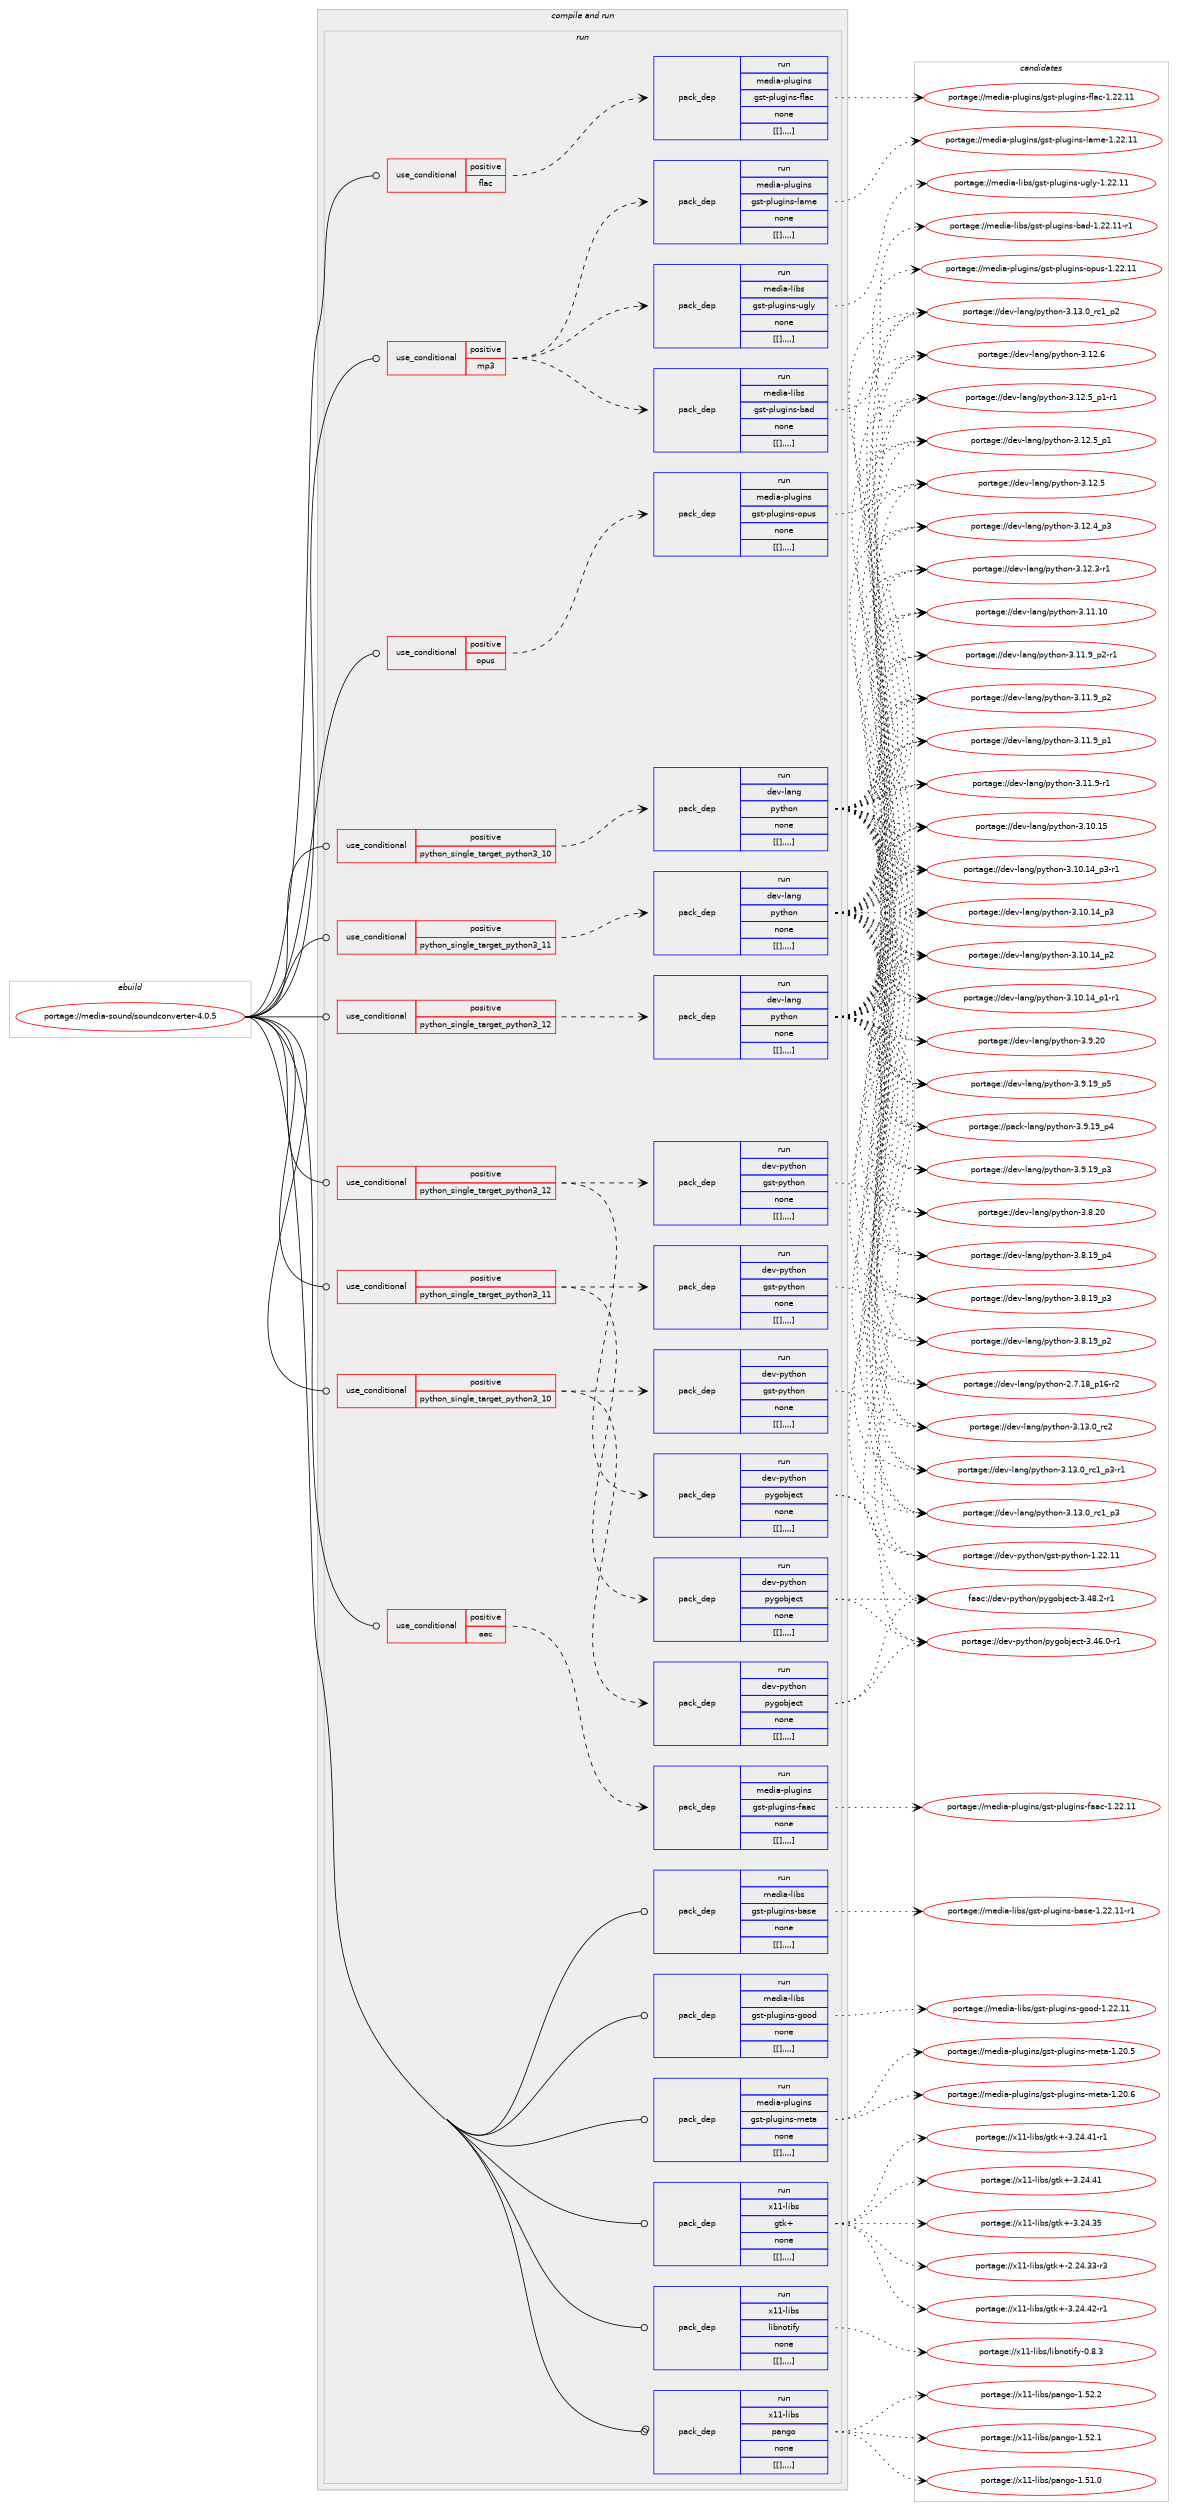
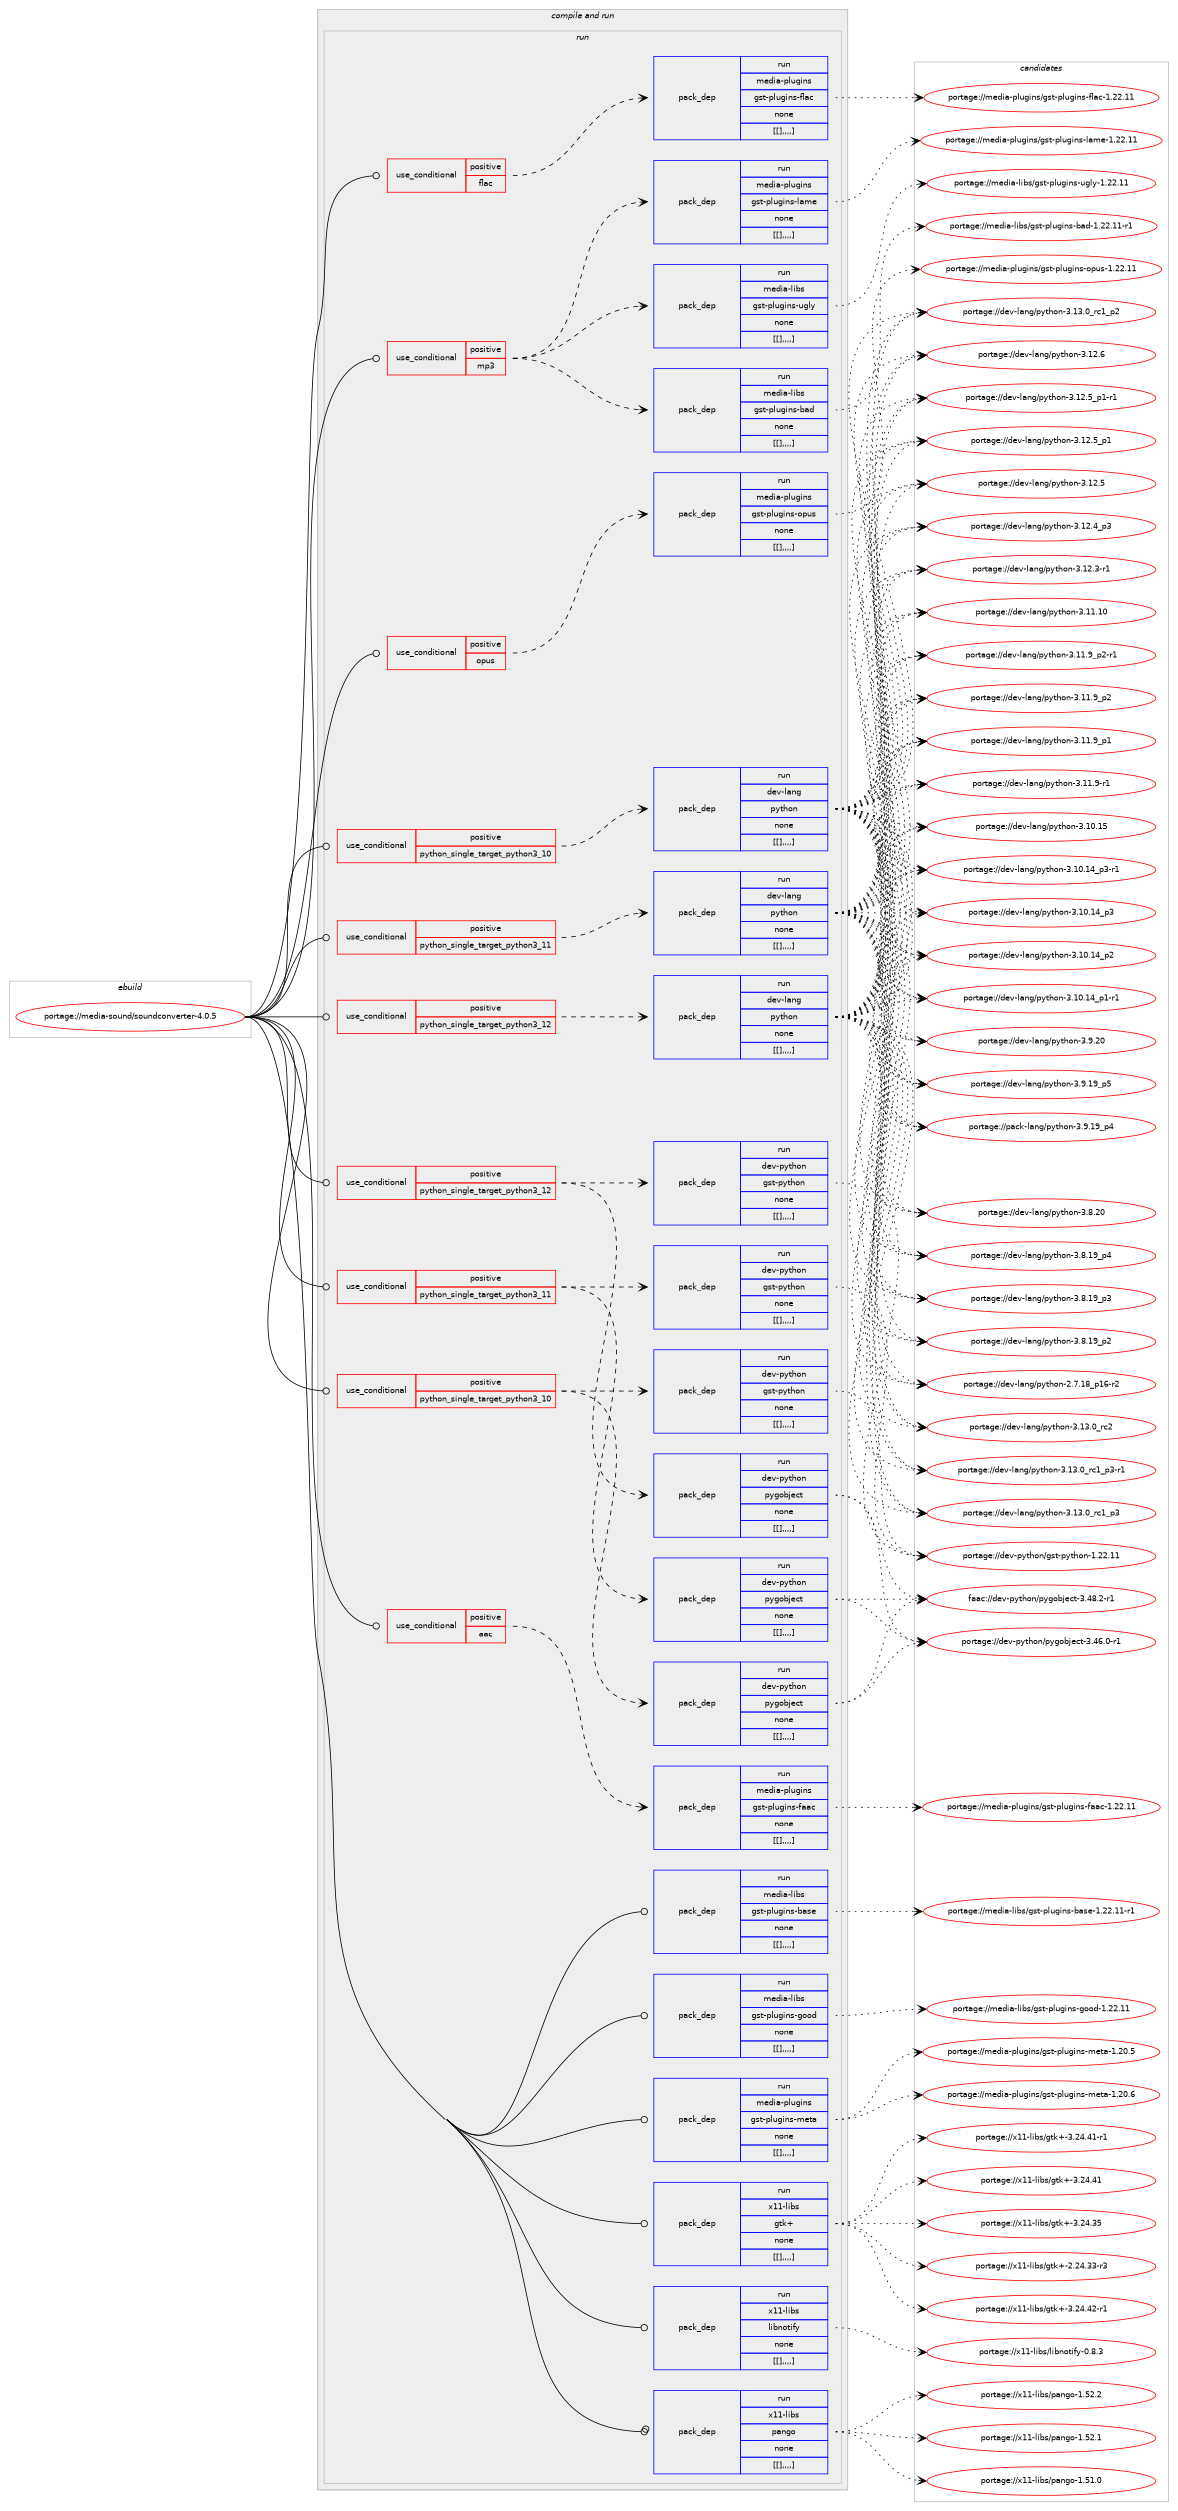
node "portage://dev-lang/python-3.9.19_p3": removed
